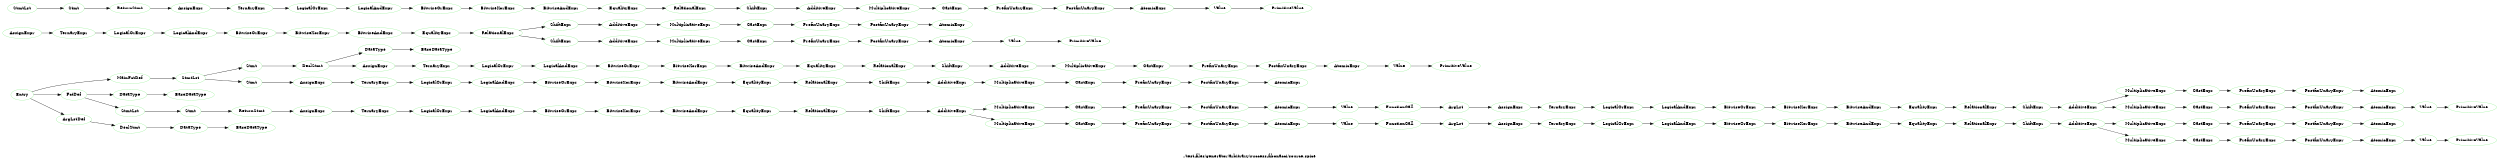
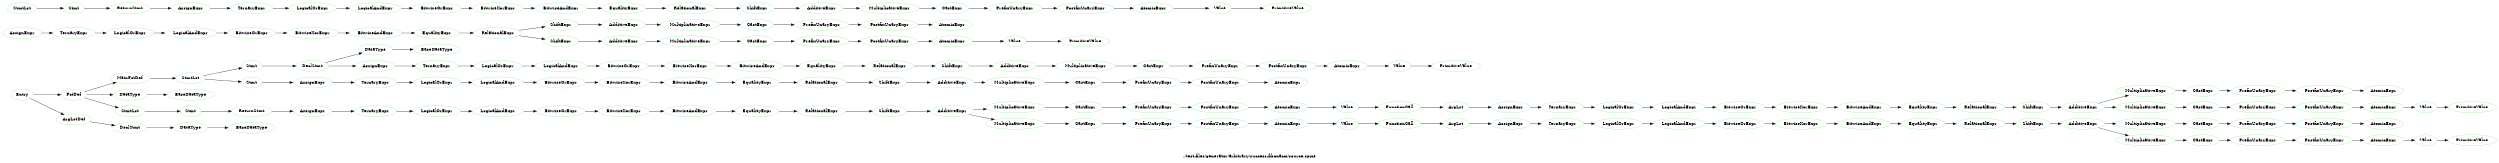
edge "Entry" -> "MainFctDef": now "FctDef" -> "MainFctDef"
